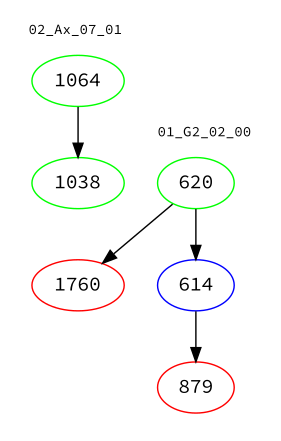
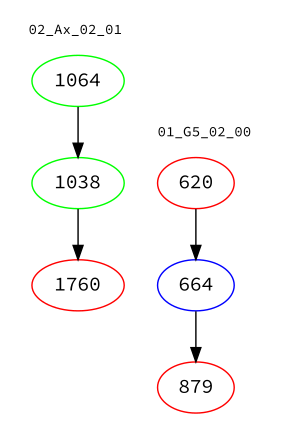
cluster "02_Ax_07_01": label "02_Ax_07_01" -> "02_Ax_02_01"
cluster "01_G2_02_00": label "01_G2_02_00" -> "01_G5_02_00"
node "620": color green -> red
edge "620" -> "1760": now "1038" -> "1760"
node "614": label "614" -> "664"
